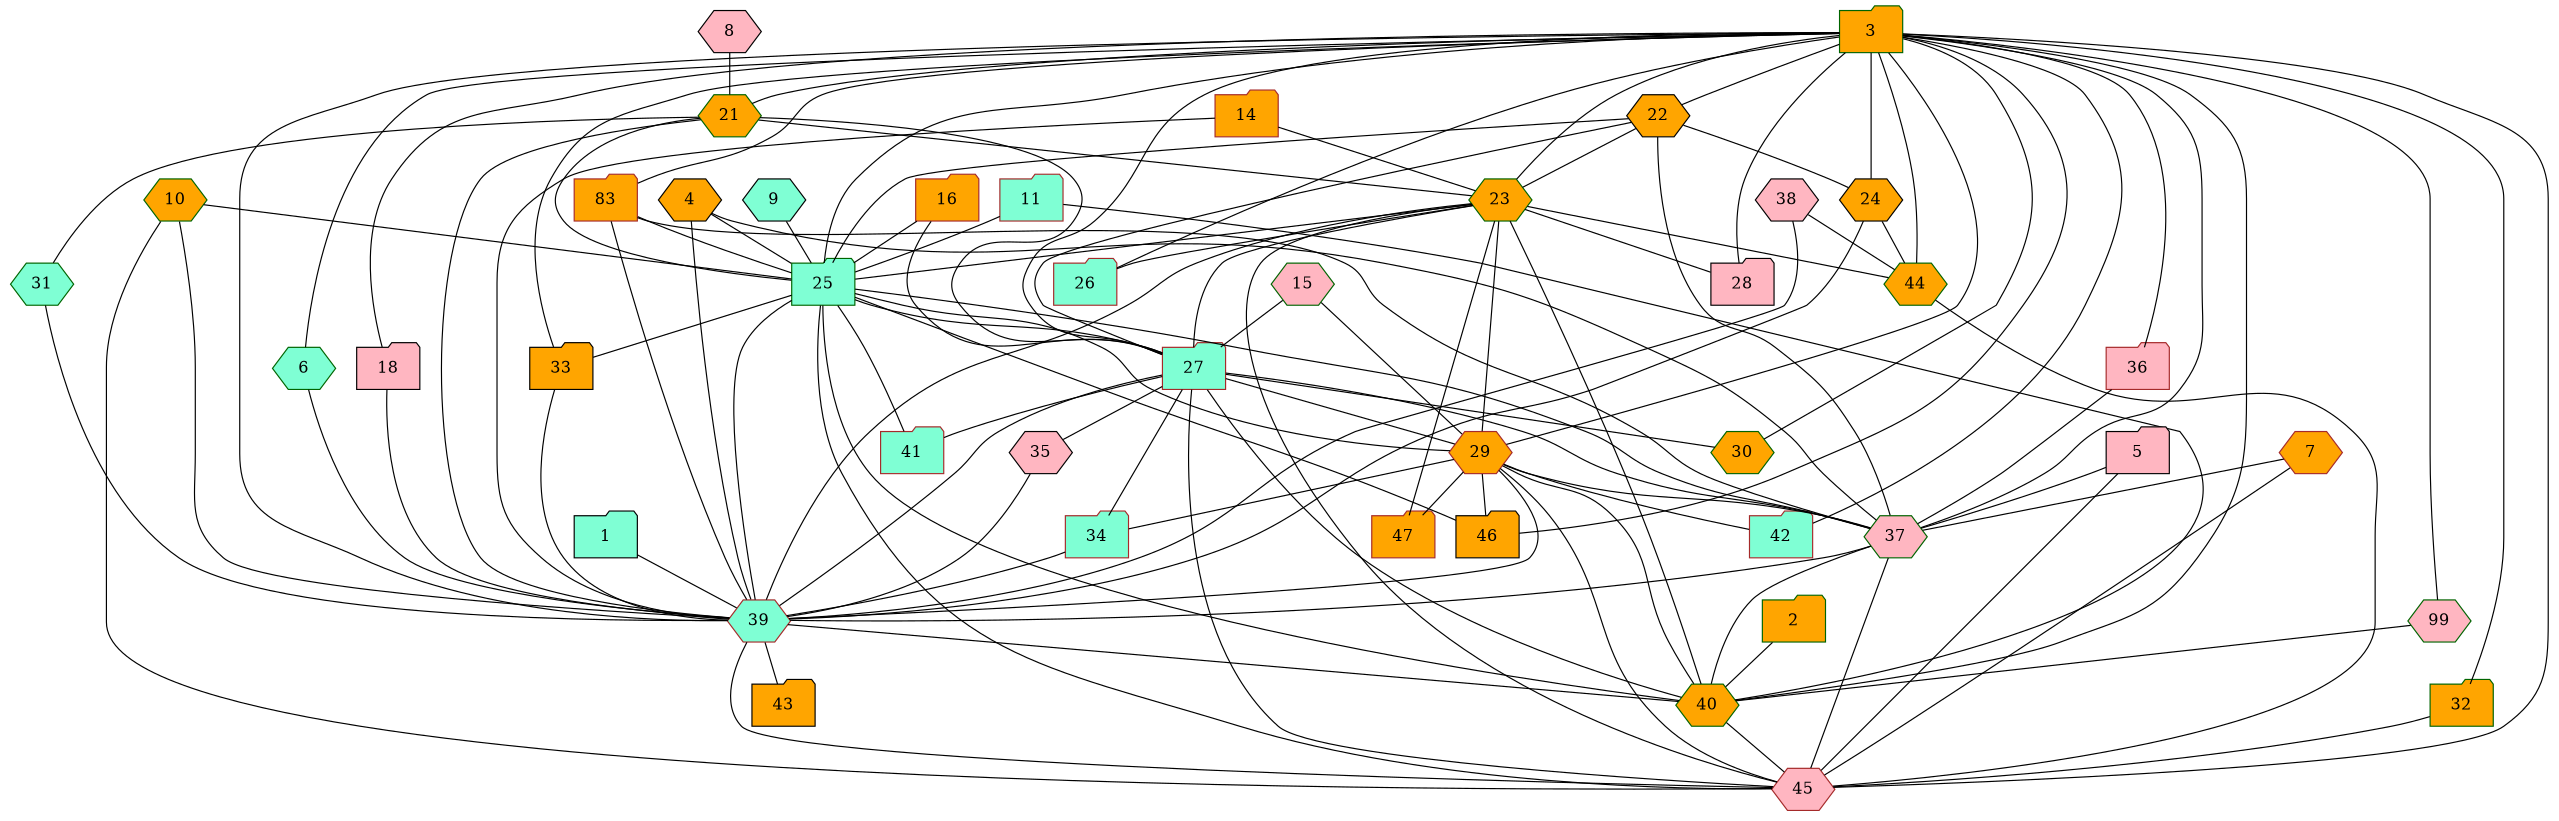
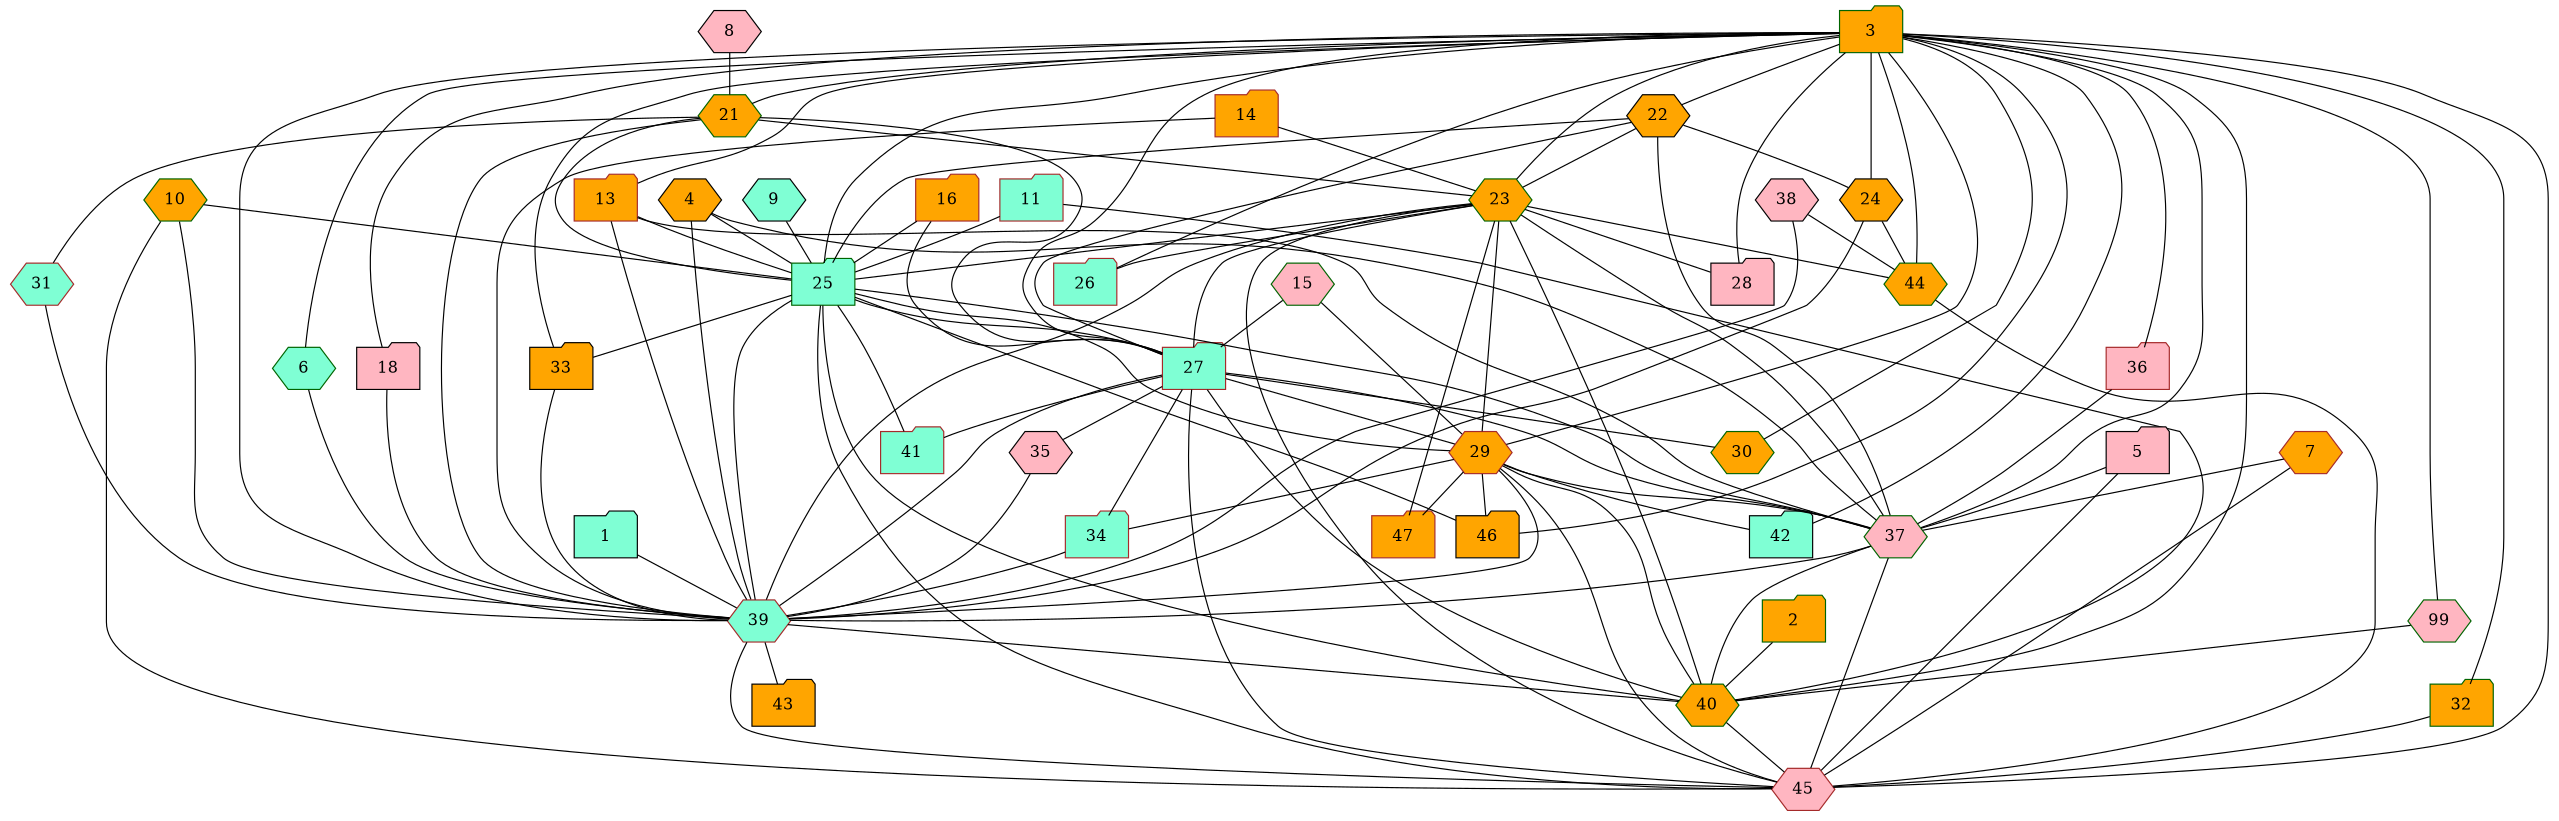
node "83": label "83" -> "13"
node "31": color darkgreen -> brown
edge "23" -- "37": added
node "42": color brown -> black
